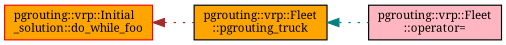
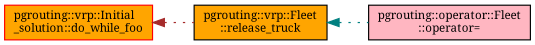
node "pgrouting::vrp::Fleet ::pgrouting_truck": label "pgrouting::vrp::Fleet ::pgrouting_truck" -> "pgrouting::vrp::Fleet ::release_truck"
node "pgrouting::vrp::Fleet ::operator=": label "pgrouting::vrp::Fleet ::operator=" -> "pgrouting::operator::Fleet ::operator="
